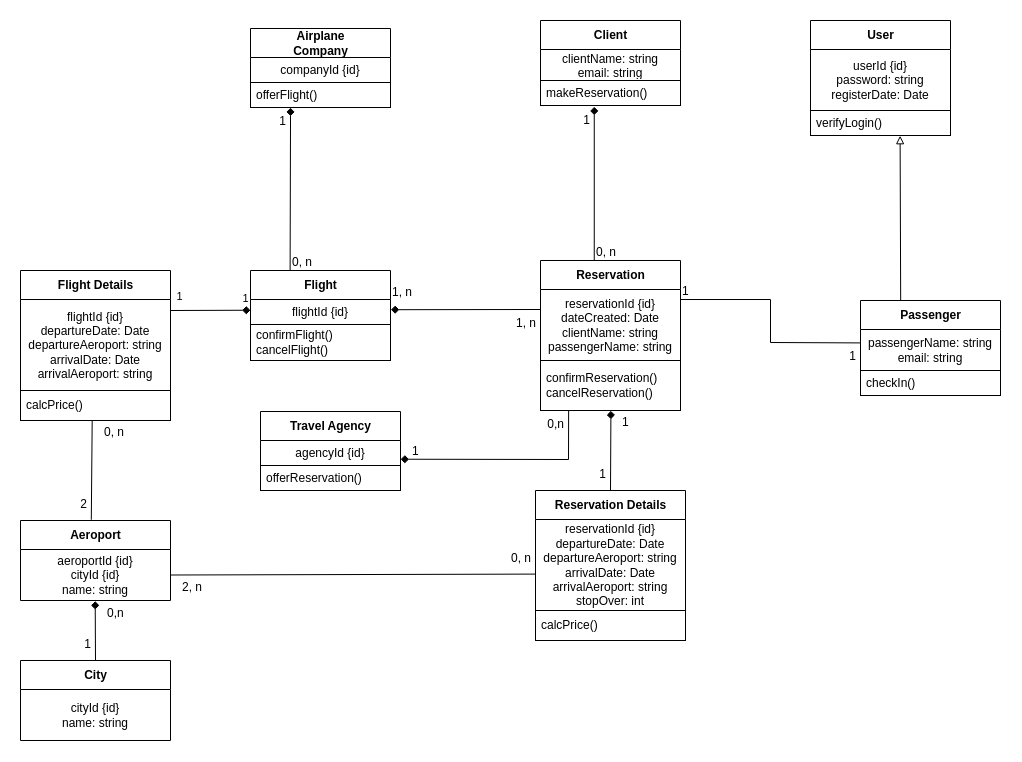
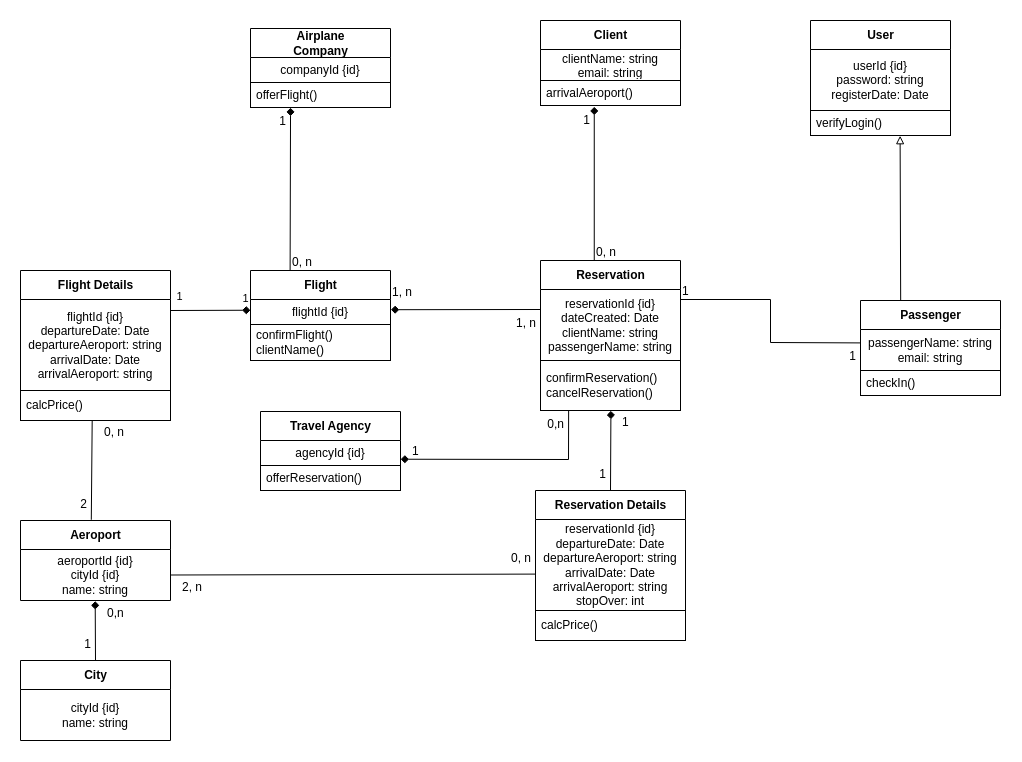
node "makeReservation()": label "makeReservation()" -> "arrivalAeroport()"
node "confirmFlight() cancelFlight()": label "confirmFlight() cancelFlight()" -> "confirmFlight() clientName()"
